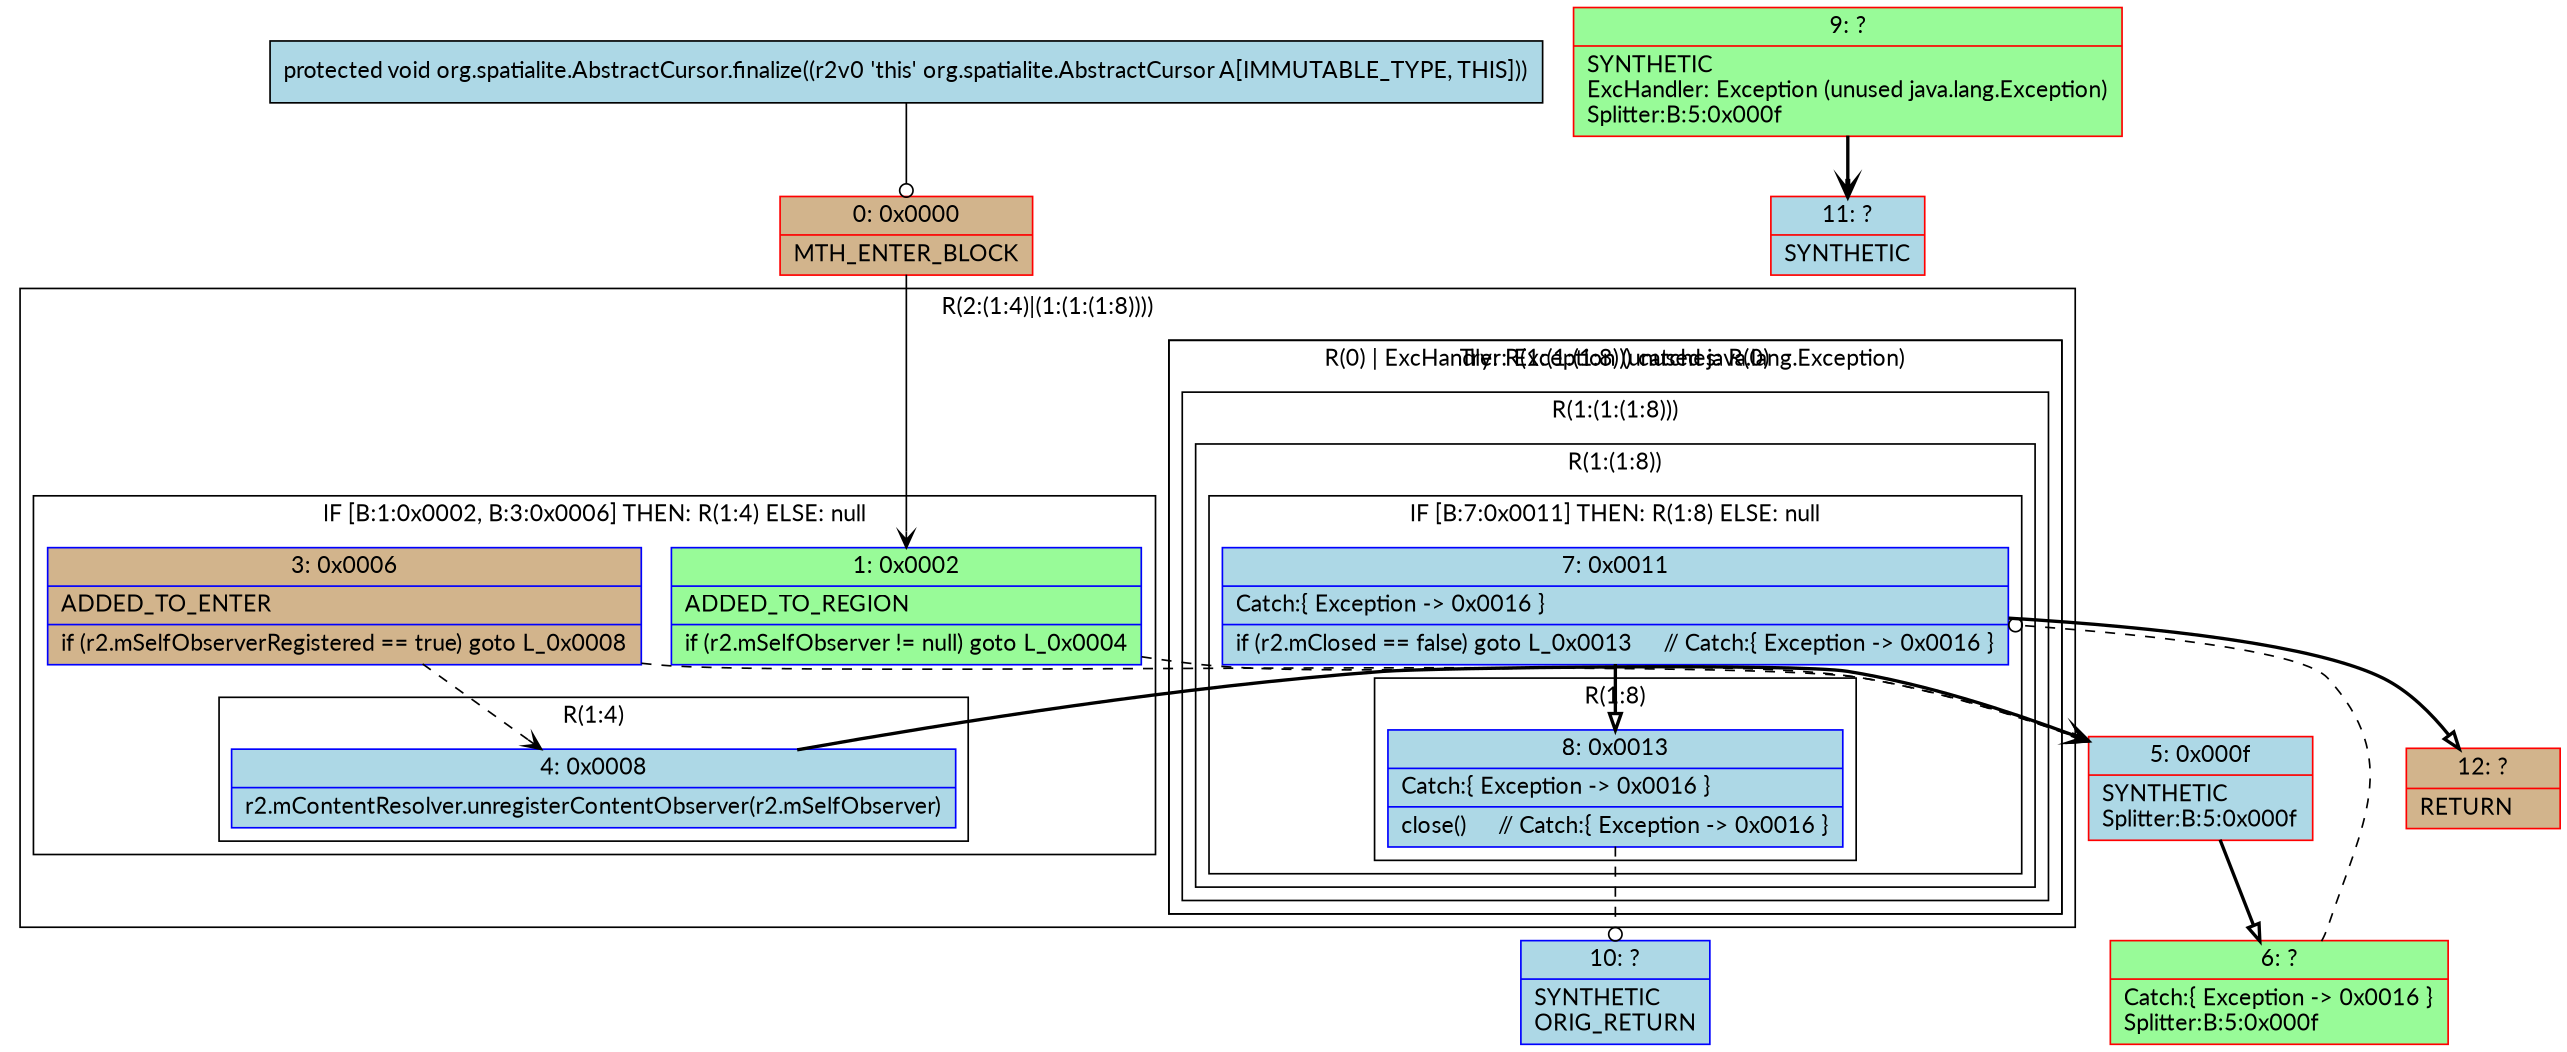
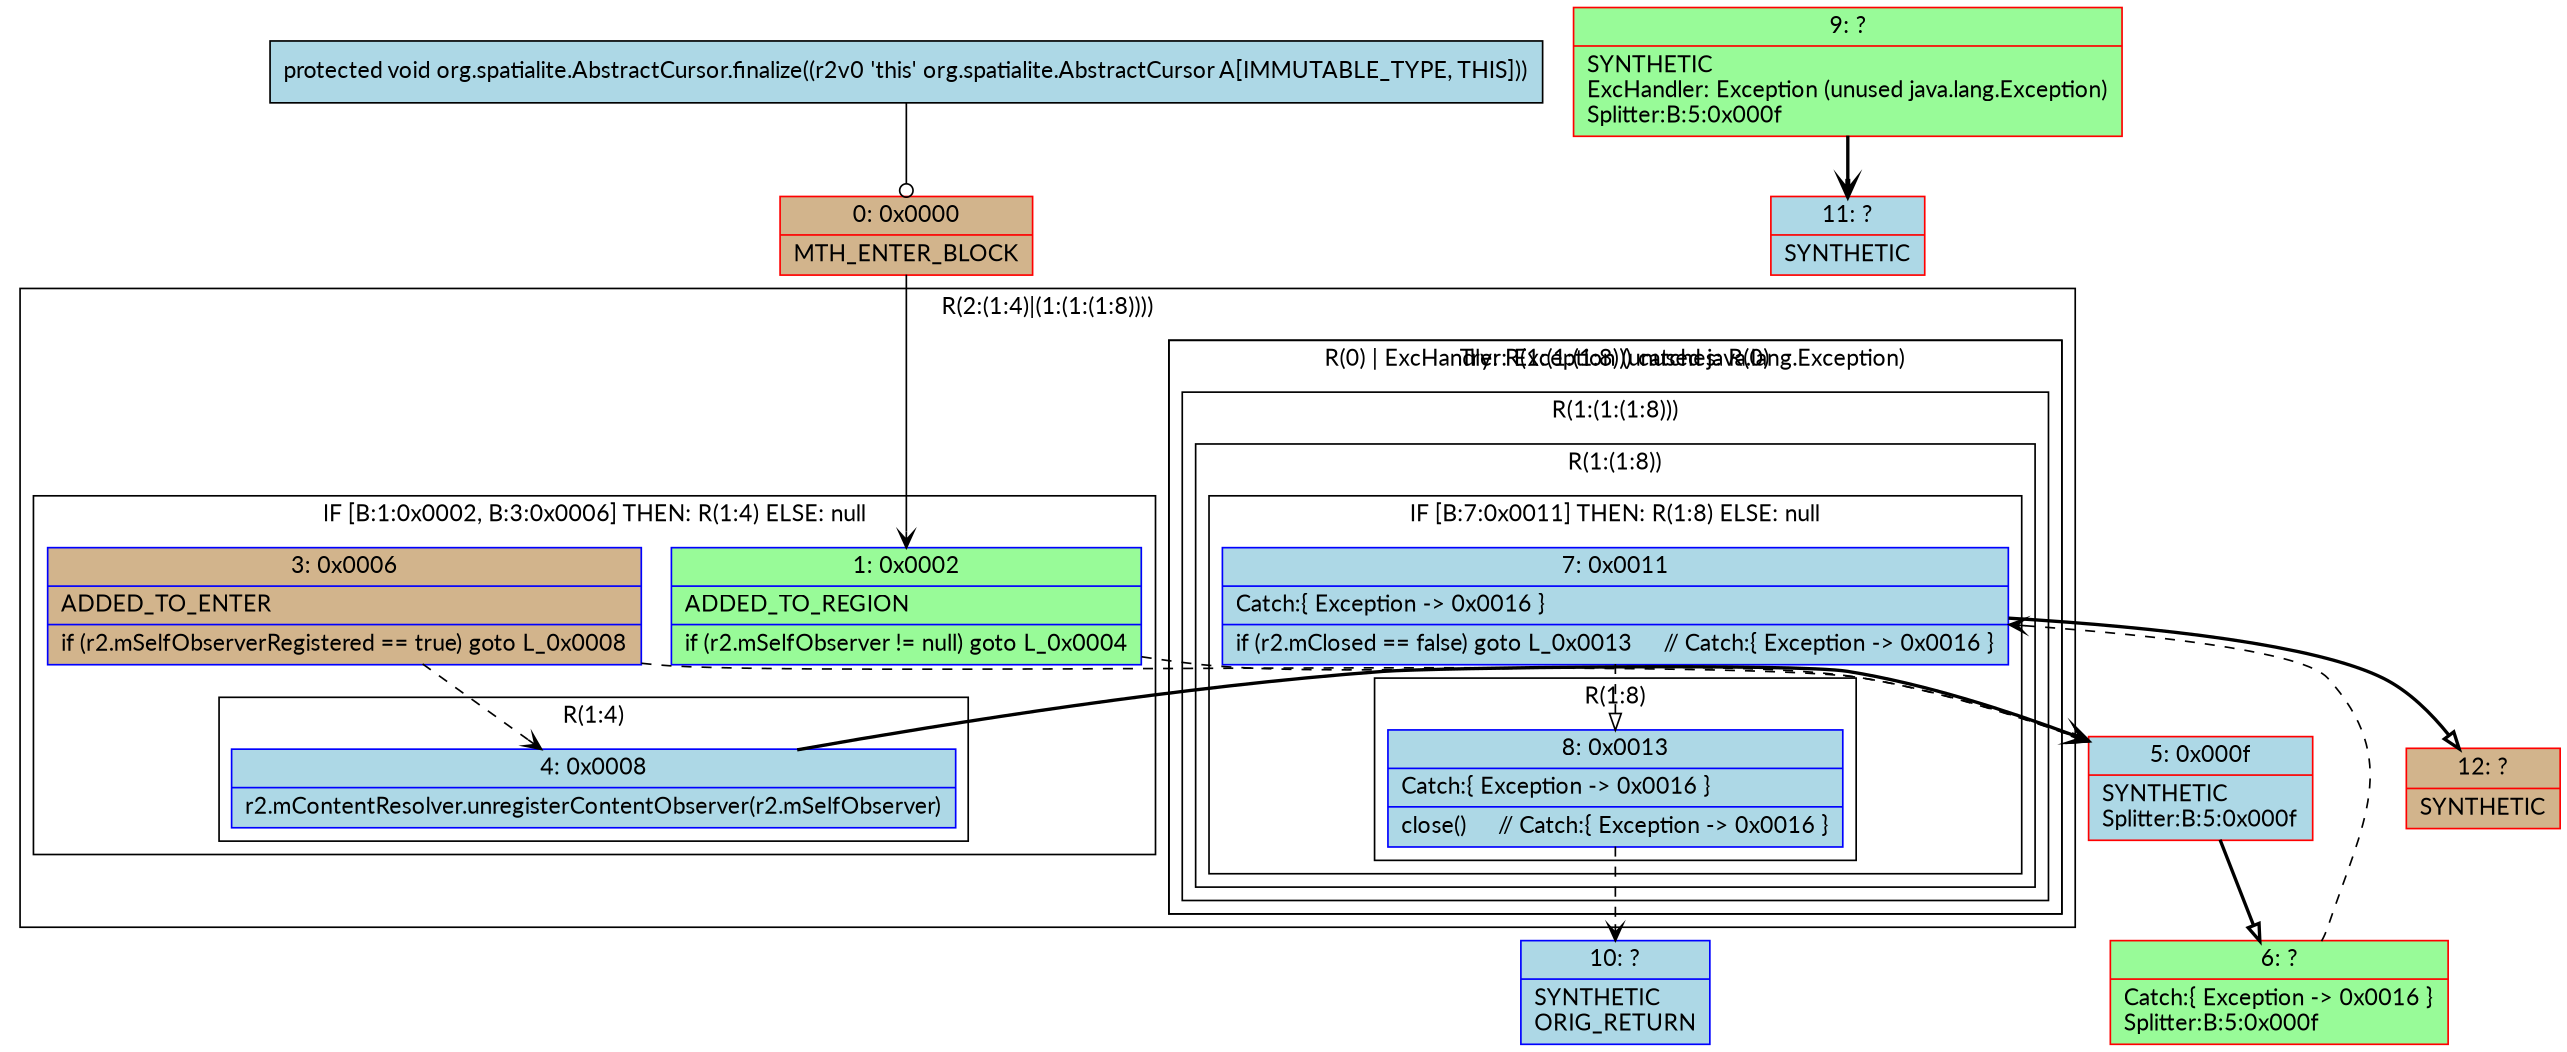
edge "6: ?" -> "7: 0x0011": arrowhead odot -> vee
edge "7: 0x0011" -> "8: 0x0013": style bold -> dashed
node "12: ?": text "RETURN" -> "SYNTHETIC"
edge "8: 0x0013" -> "10: ?": arrowhead odot -> vee
